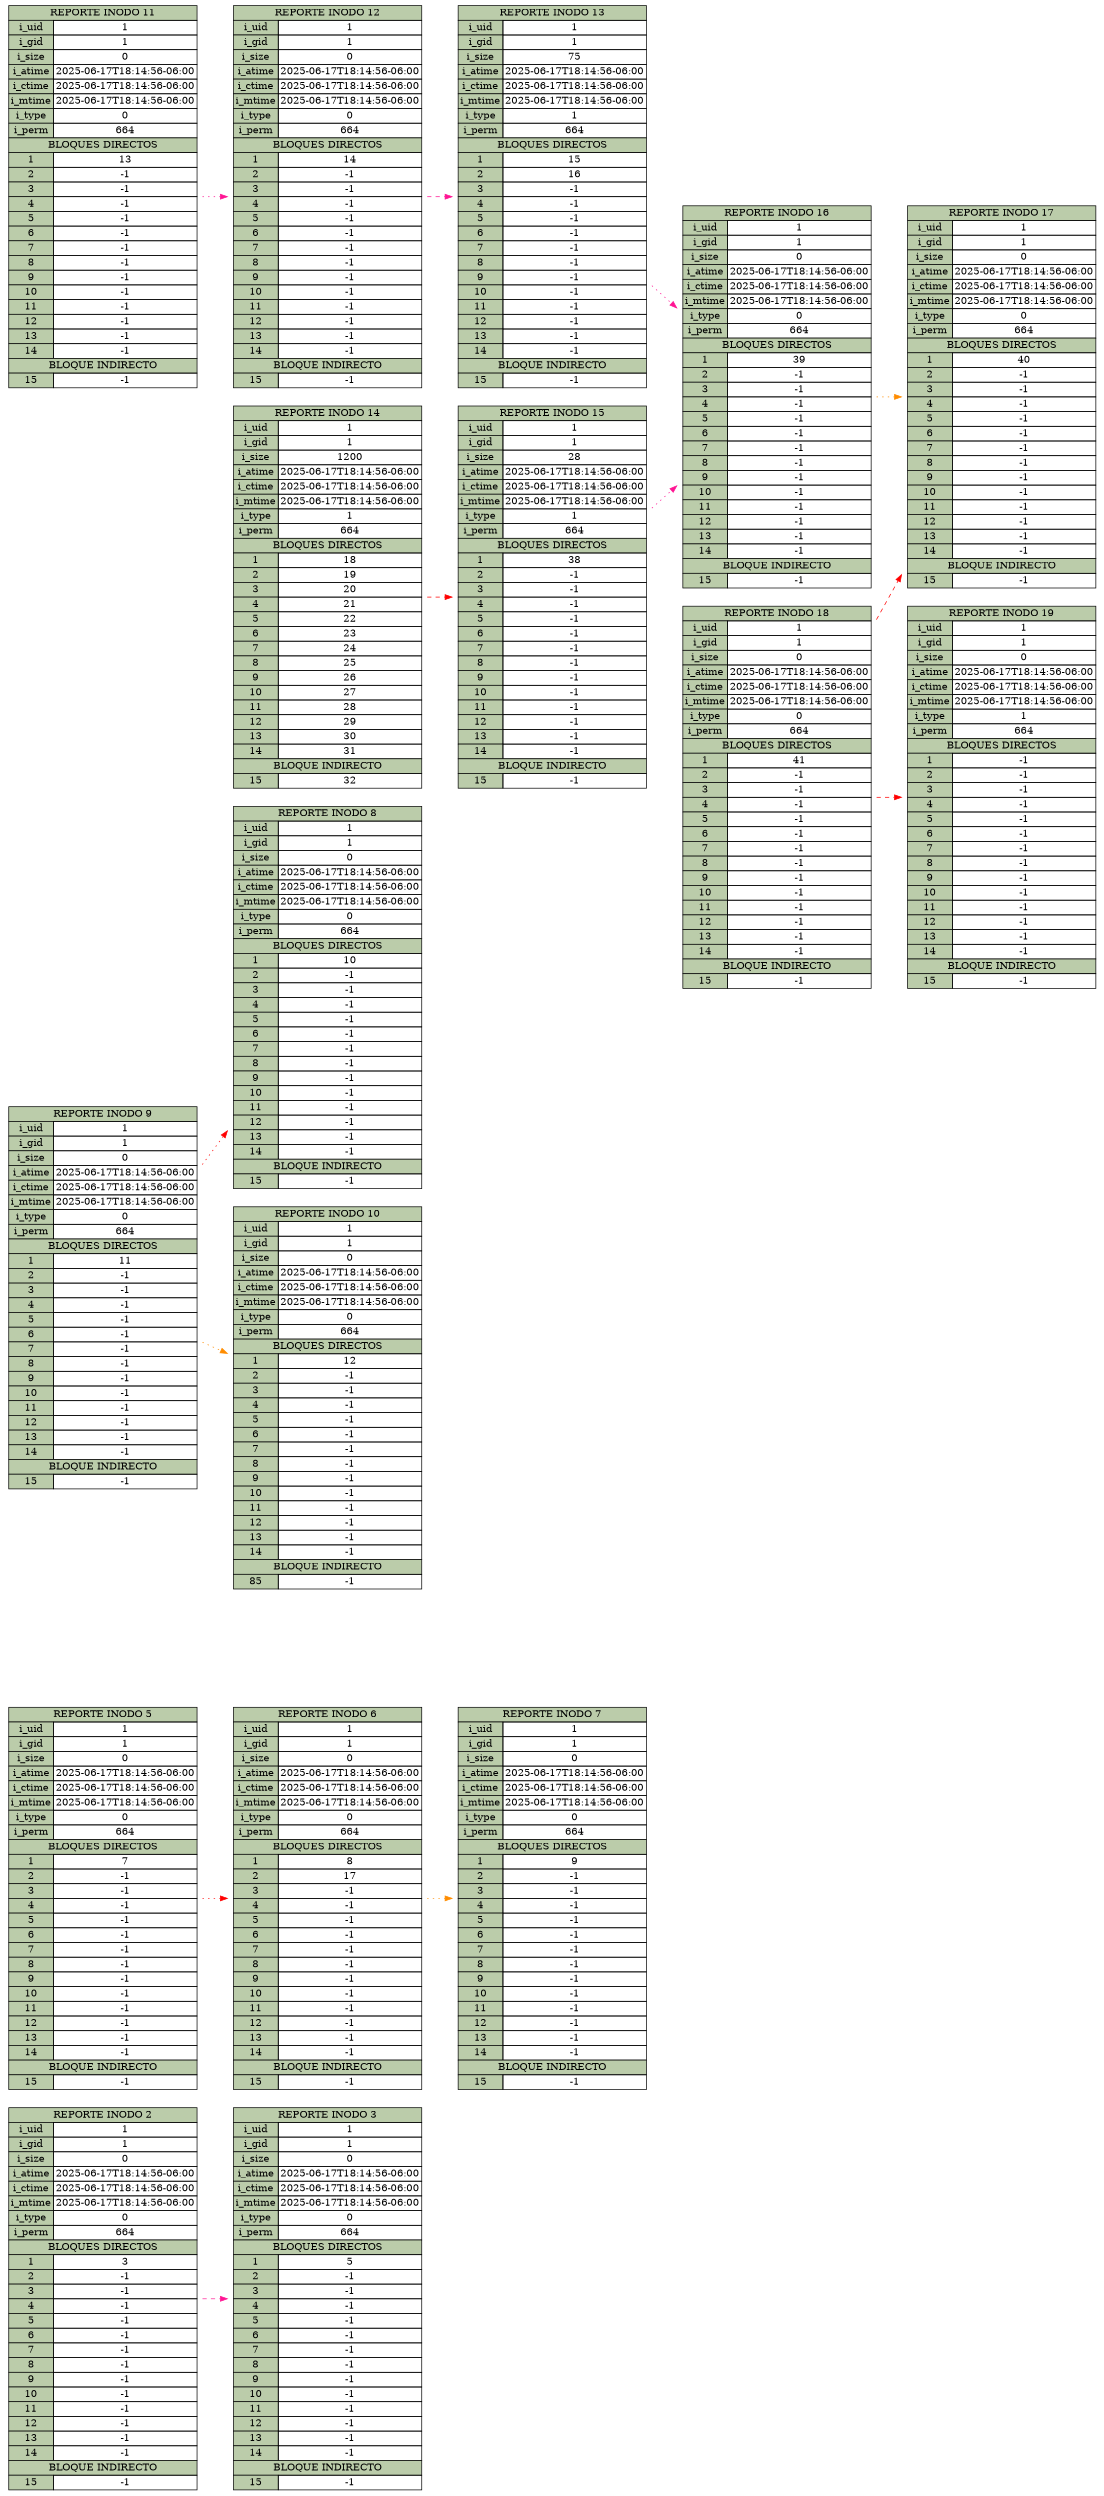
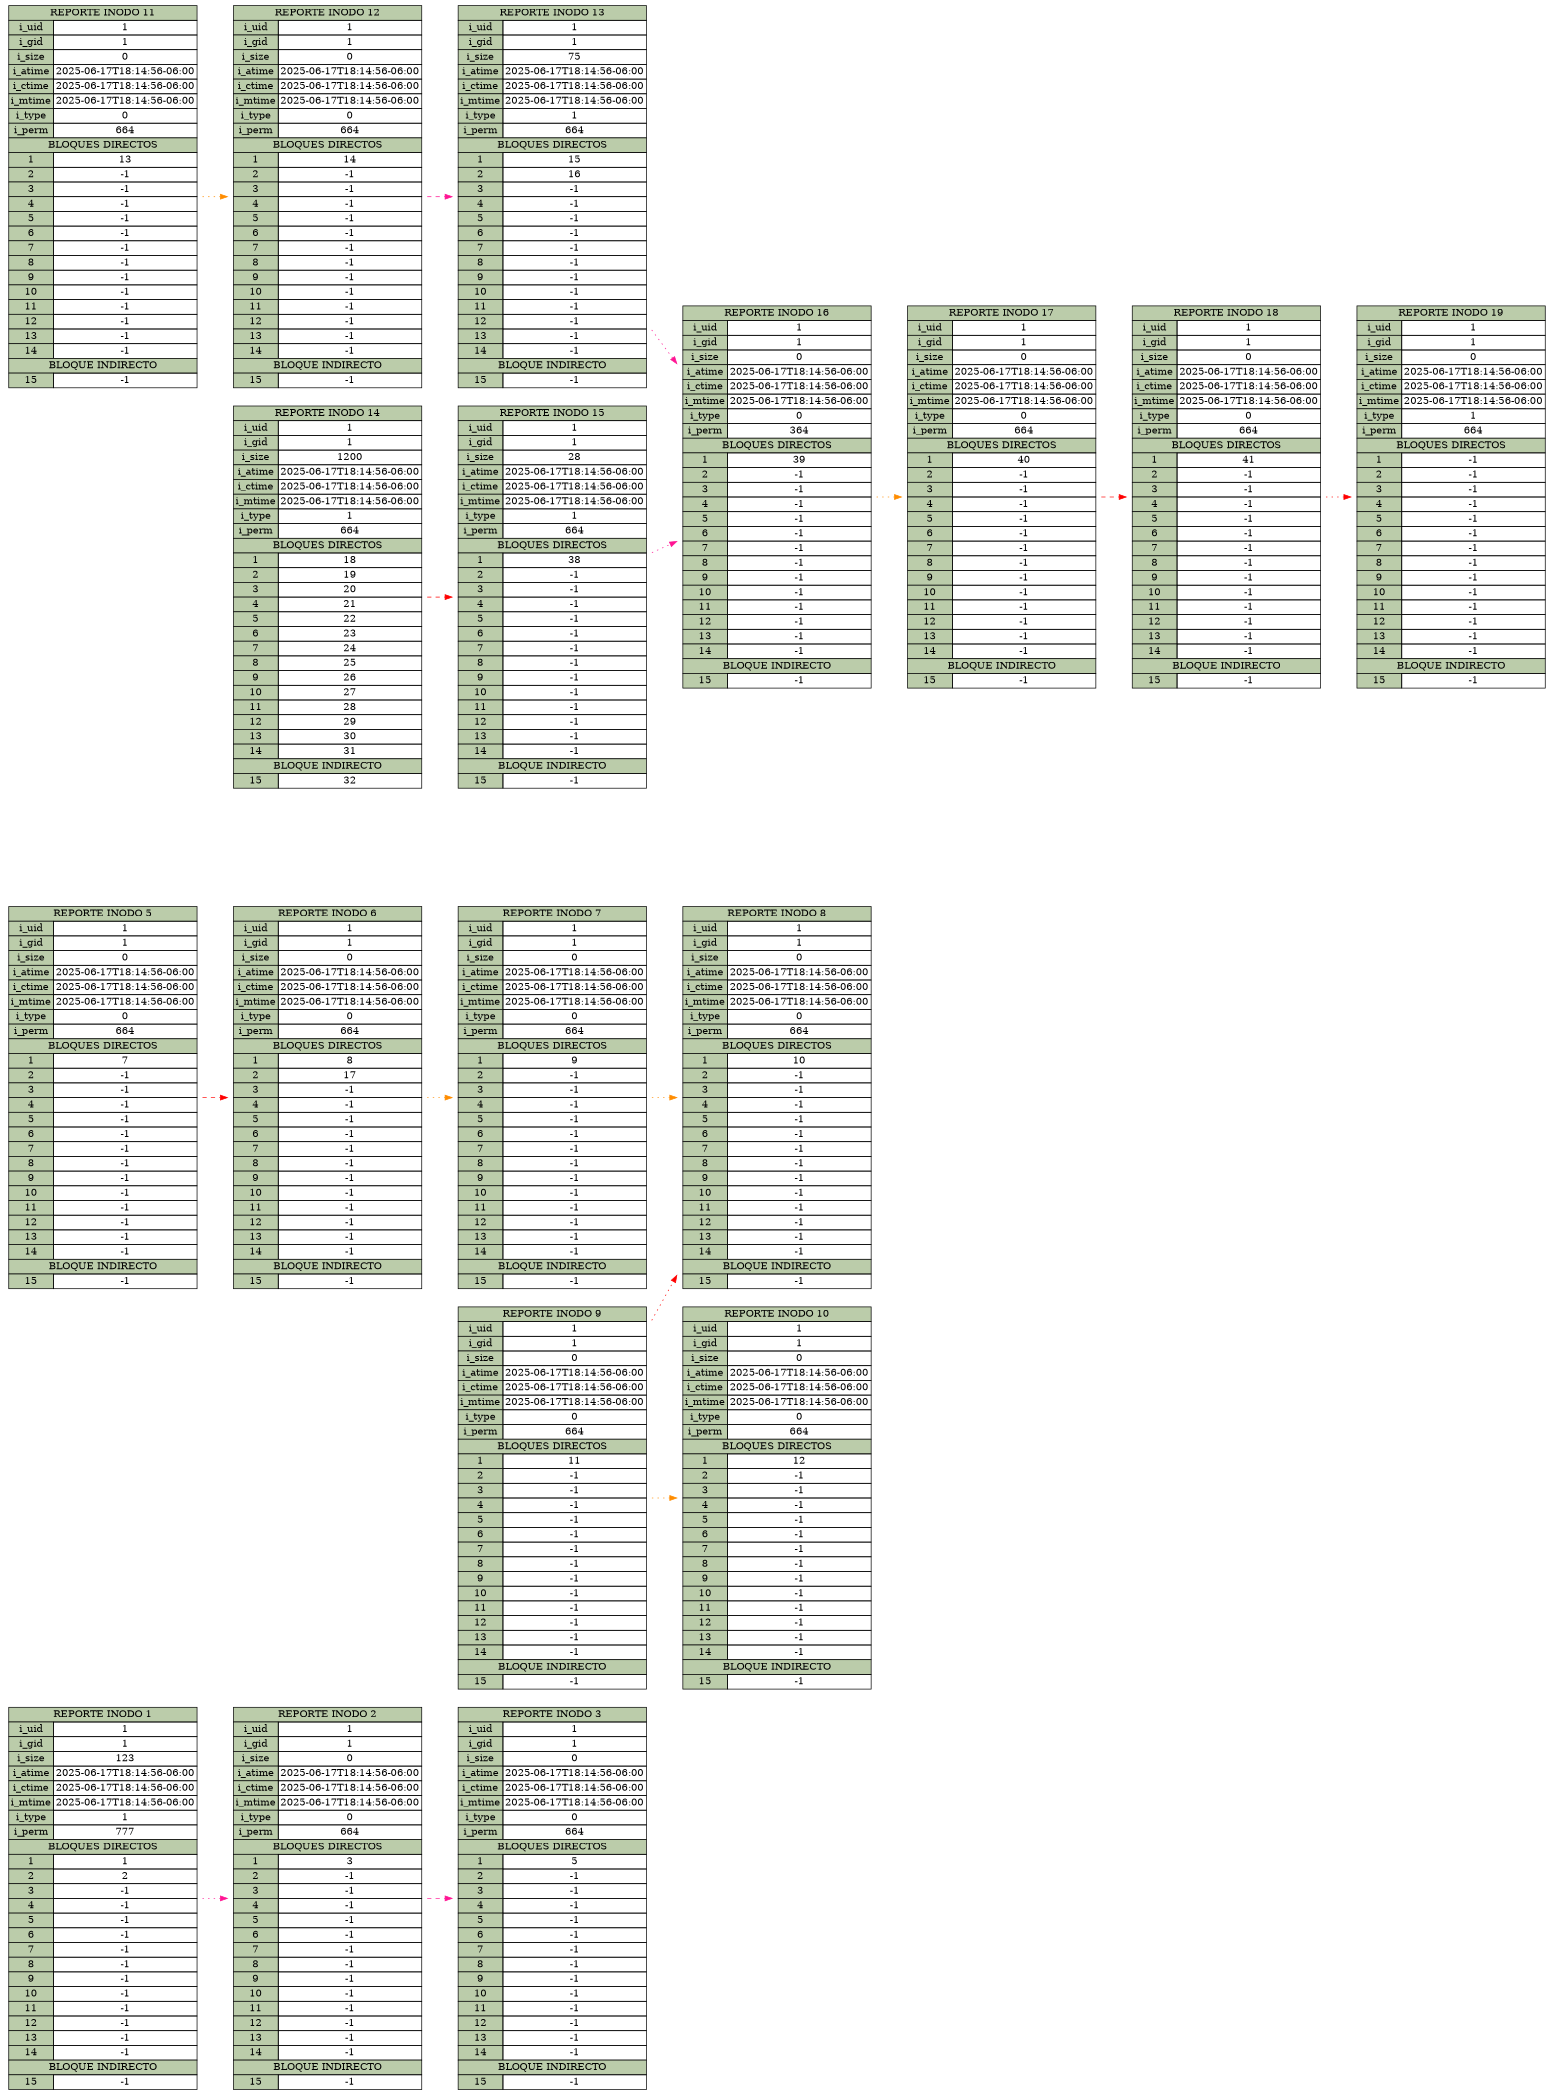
edge "REPORTE INODO 11" -> "REPORTE INODO 12": color deeppink -> darkorange
node "REPORTE INODO 16": text "664" -> "364"
edge "REPORTE INODO 18" -> "REPORTE INODO 17": reversed
edge "REPORTE INODO 18" -> "REPORTE INODO 19": style dashed -> dotted
edge "REPORTE INODO 7" -> "REPORTE INODO 8": added
node "REPORTE INODO 10": text "85" -> "15"
node "REPORTE INODO 1": added
edge "REPORTE INODO 5" -> "REPORTE INODO 6": style dotted -> dashed
